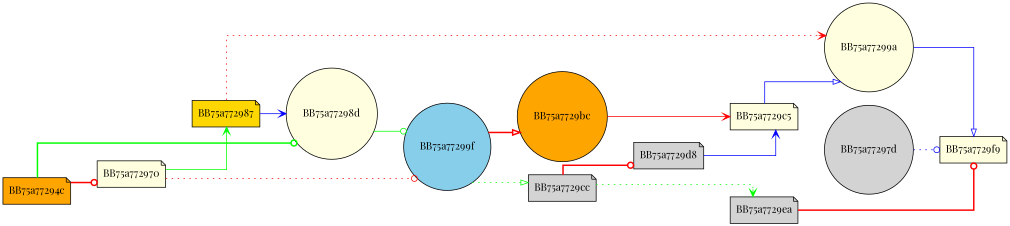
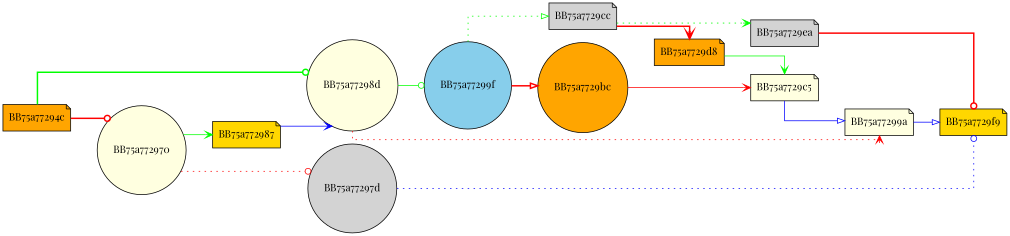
edge "BB75a772987" -> "BB75a77299a": now "BB75a77298d" -> "BB75a77299a"
node "BB75a77299a": shape circle -> note
node "BB75a7729f9": fillcolor lightyellow -> gold
node "BB75a7729d8": fillcolor lightgrey -> orange
edge "BB75a7729d8" -> "BB75a7729c5": color blue -> green
edge "BB75a7729cc" -> "BB75a7729d8": arrowhead odot -> vee
node "BB75a772970": shape note -> circle
edge "BB75a772970" -> "BB75a77299f": now "BB75a772970" -> "BB75a77297d"
